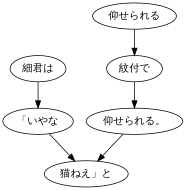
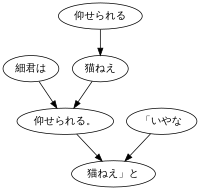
node "紋付で": label "紋付で" -> "猫ねえ"
edge "細君は" -> "「いやな": now "細君は" -> "仰せられる。"
